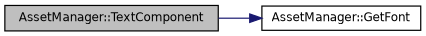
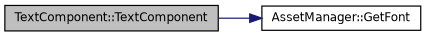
node "AssetManager::TextComponent": label "AssetManager::TextComponent" -> "TextComponent::TextComponent"
